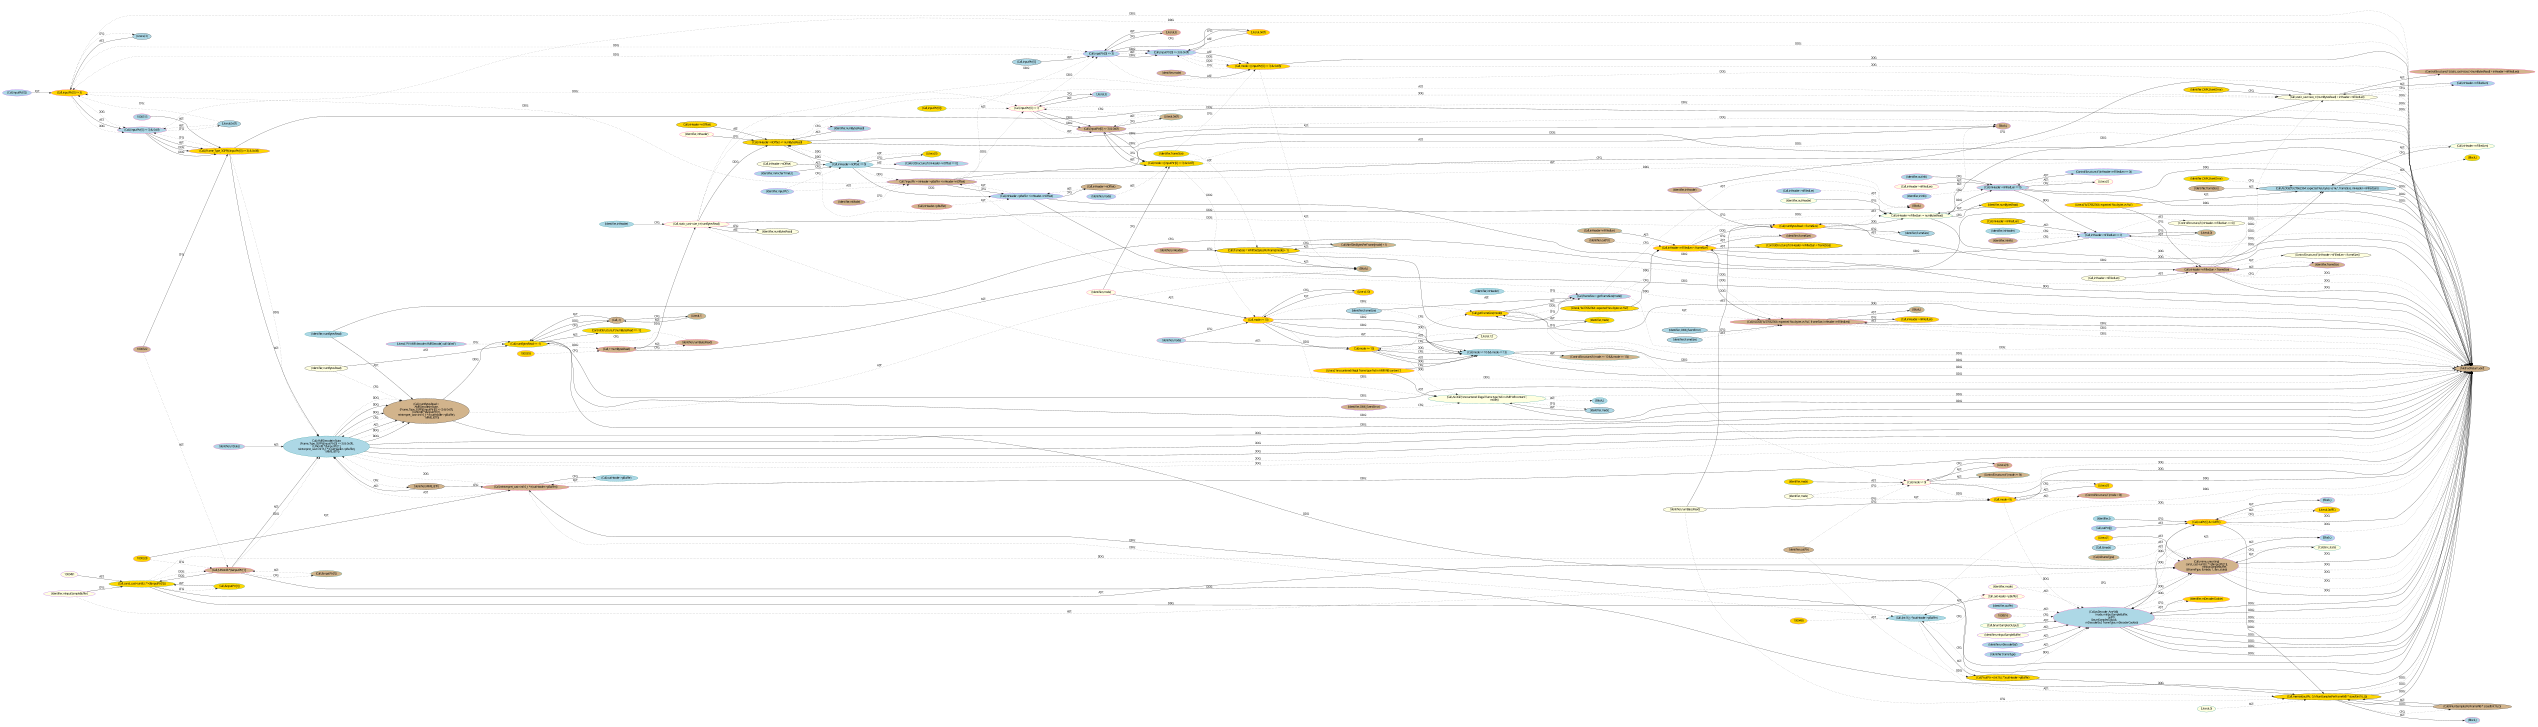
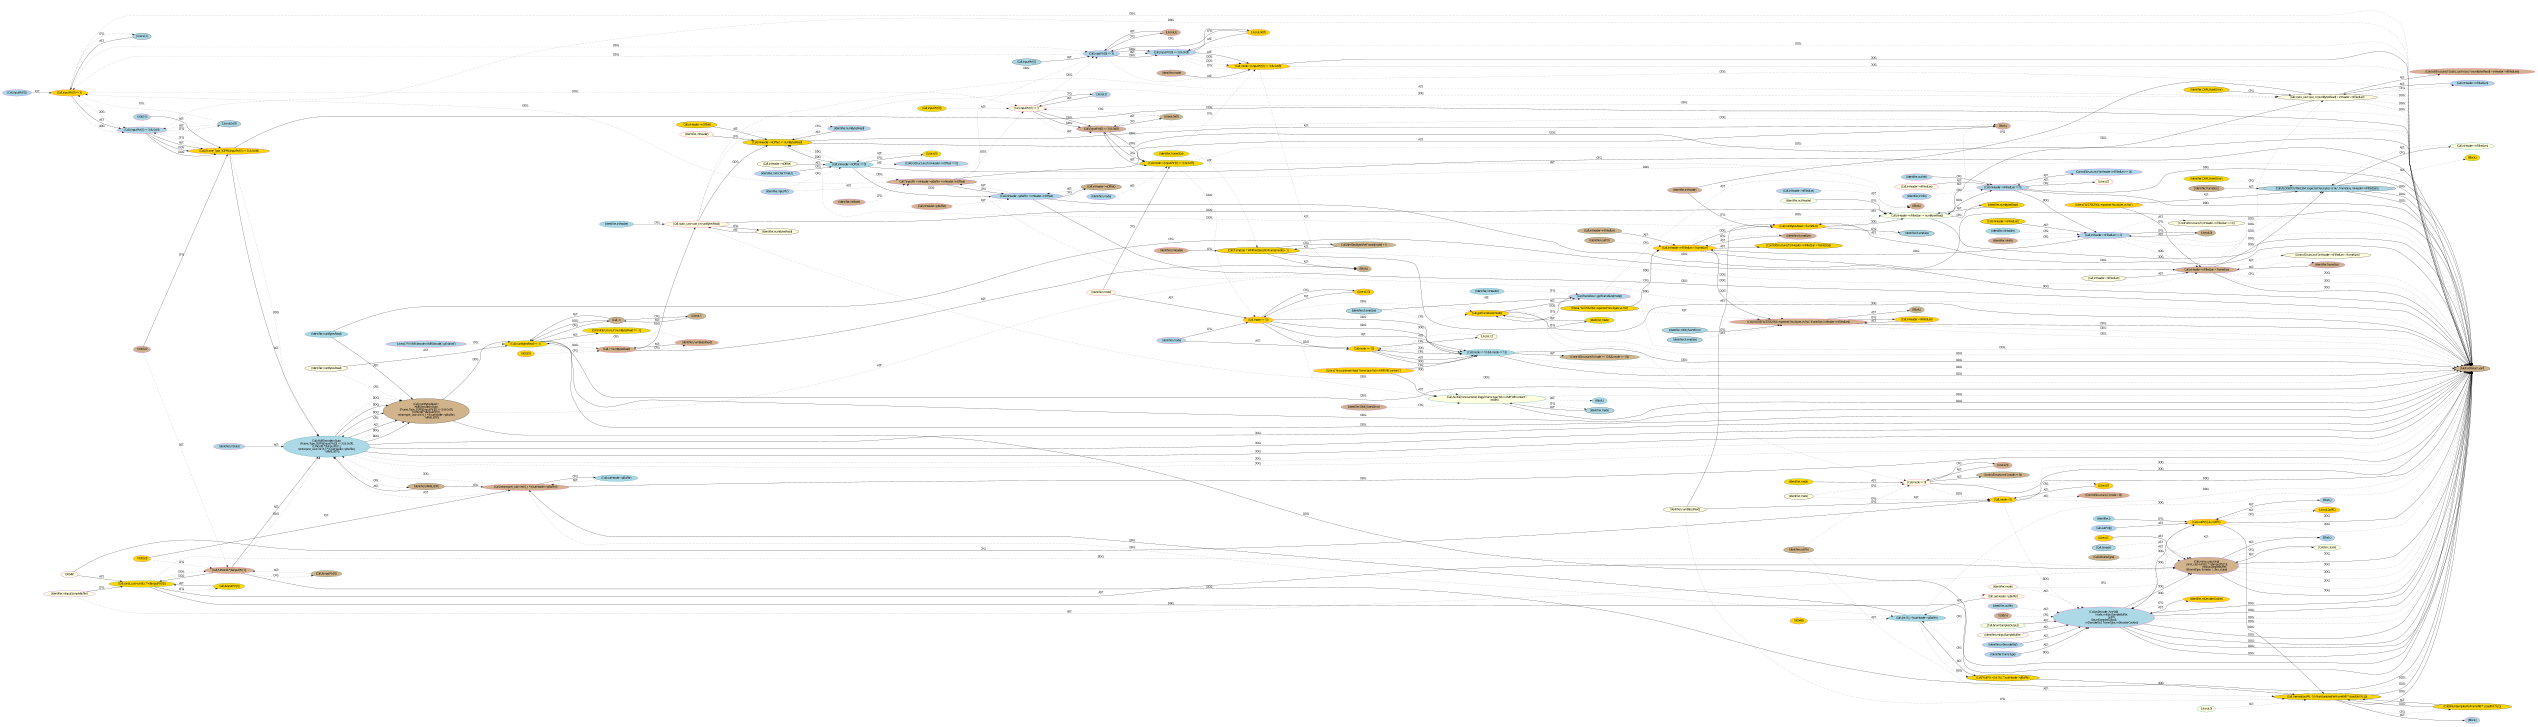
edge "1000491" -> "(Call,mode < 9)": added, label "CFG:"
node "(Call,kNumSamplesPerFrameWB * sizeof(int16_t))": fillcolor tan -> gold
